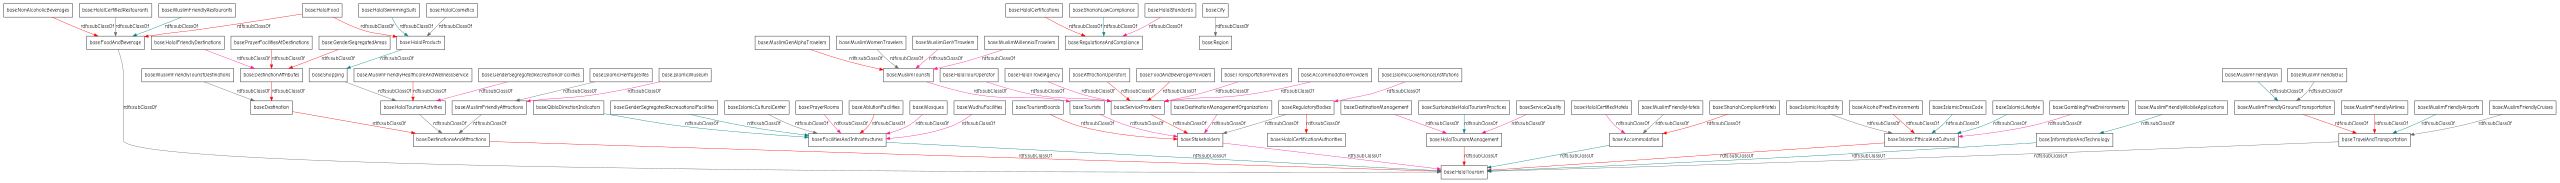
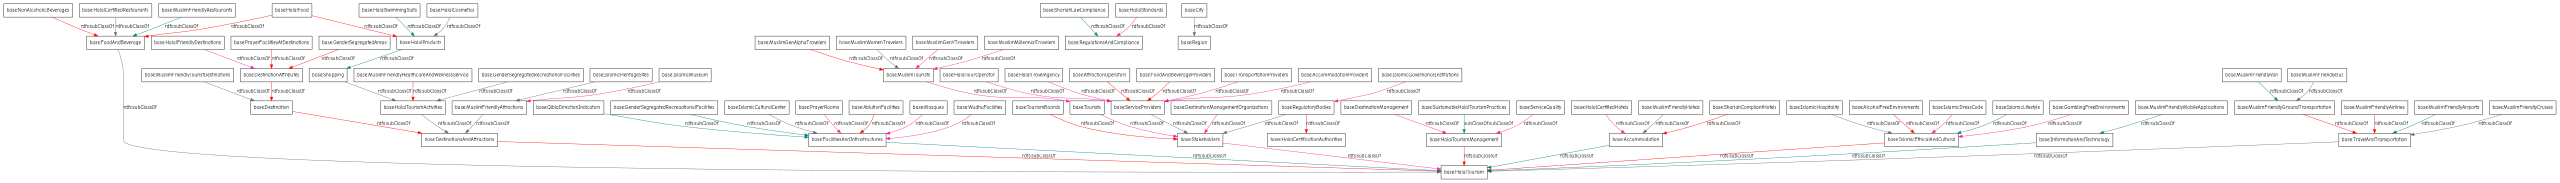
node "base:HalalCertifications": removed
edge "base:GenderSegregatedRecreationalFacilities" -> "base:HalalTourismActivities": color deeppink -> gray40
edge "base:ServiceProviders" -> "base:Stakeholders": color red -> gray40
edge "base:IslamicDressCode" -> "base:IslamicEthicalAndCultural": color teal -> deeppink
edge "base:SustainableHalalTourismPractices" -> "base:HalalTourismManagement": label "rdfs:subClassOf" -> "subClassOf:subClassOf"
